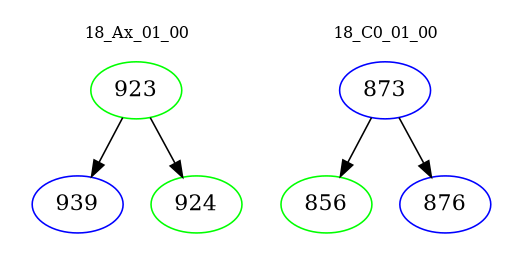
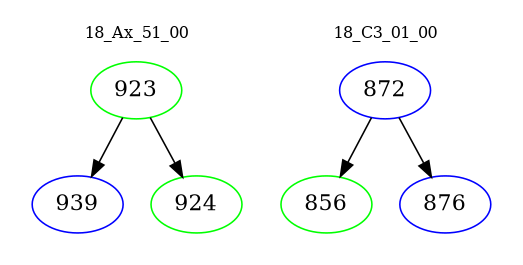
cluster "18_Ax_01_00": label "18_Ax_01_00" -> "18_Ax_51_00"
cluster "18_C0_01_00": label "18_C0_01_00" -> "18_C3_01_00"
node "873": label "873" -> "872"
